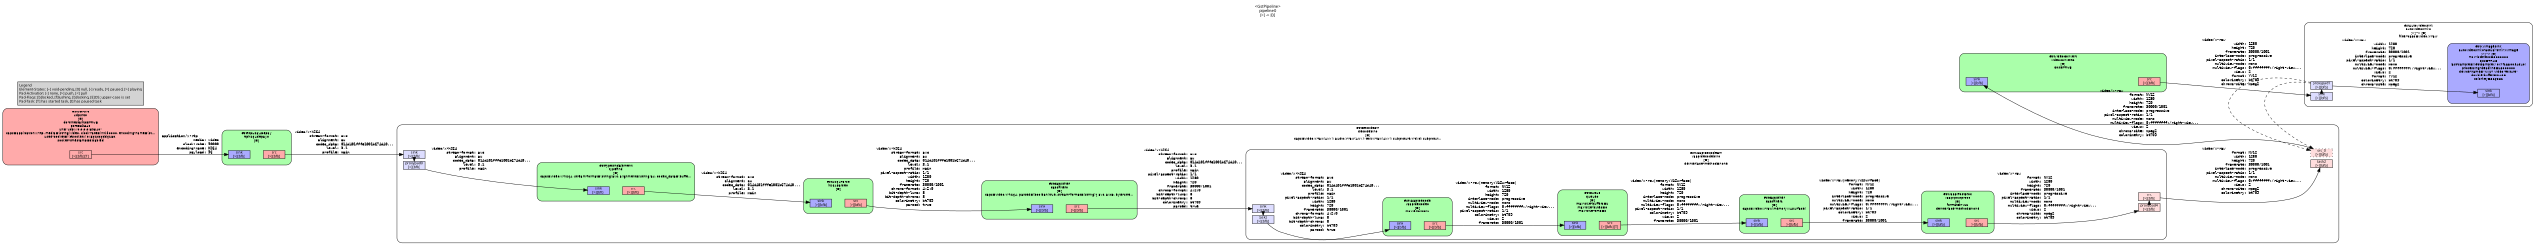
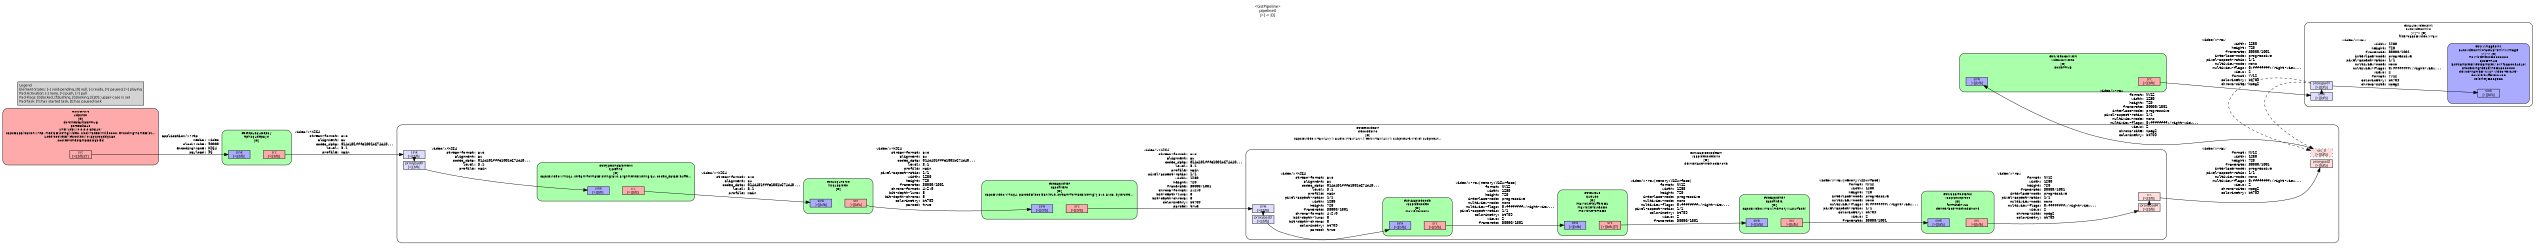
node "task2 [>][bfb]": label "task2 [>][bfb]" -> "proxypad2 [>][bfb]"
node "task3 [>][bfb]": label "task3 [>][bfb]" -> "proxypad3 [>][bfb]"
